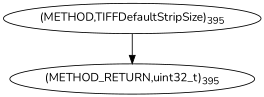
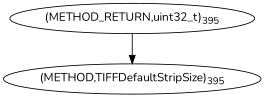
edge "(METHOD,TIFFDefaultStripSize)" -> "(METHOD_RETURN,uint32_t)": reversed
